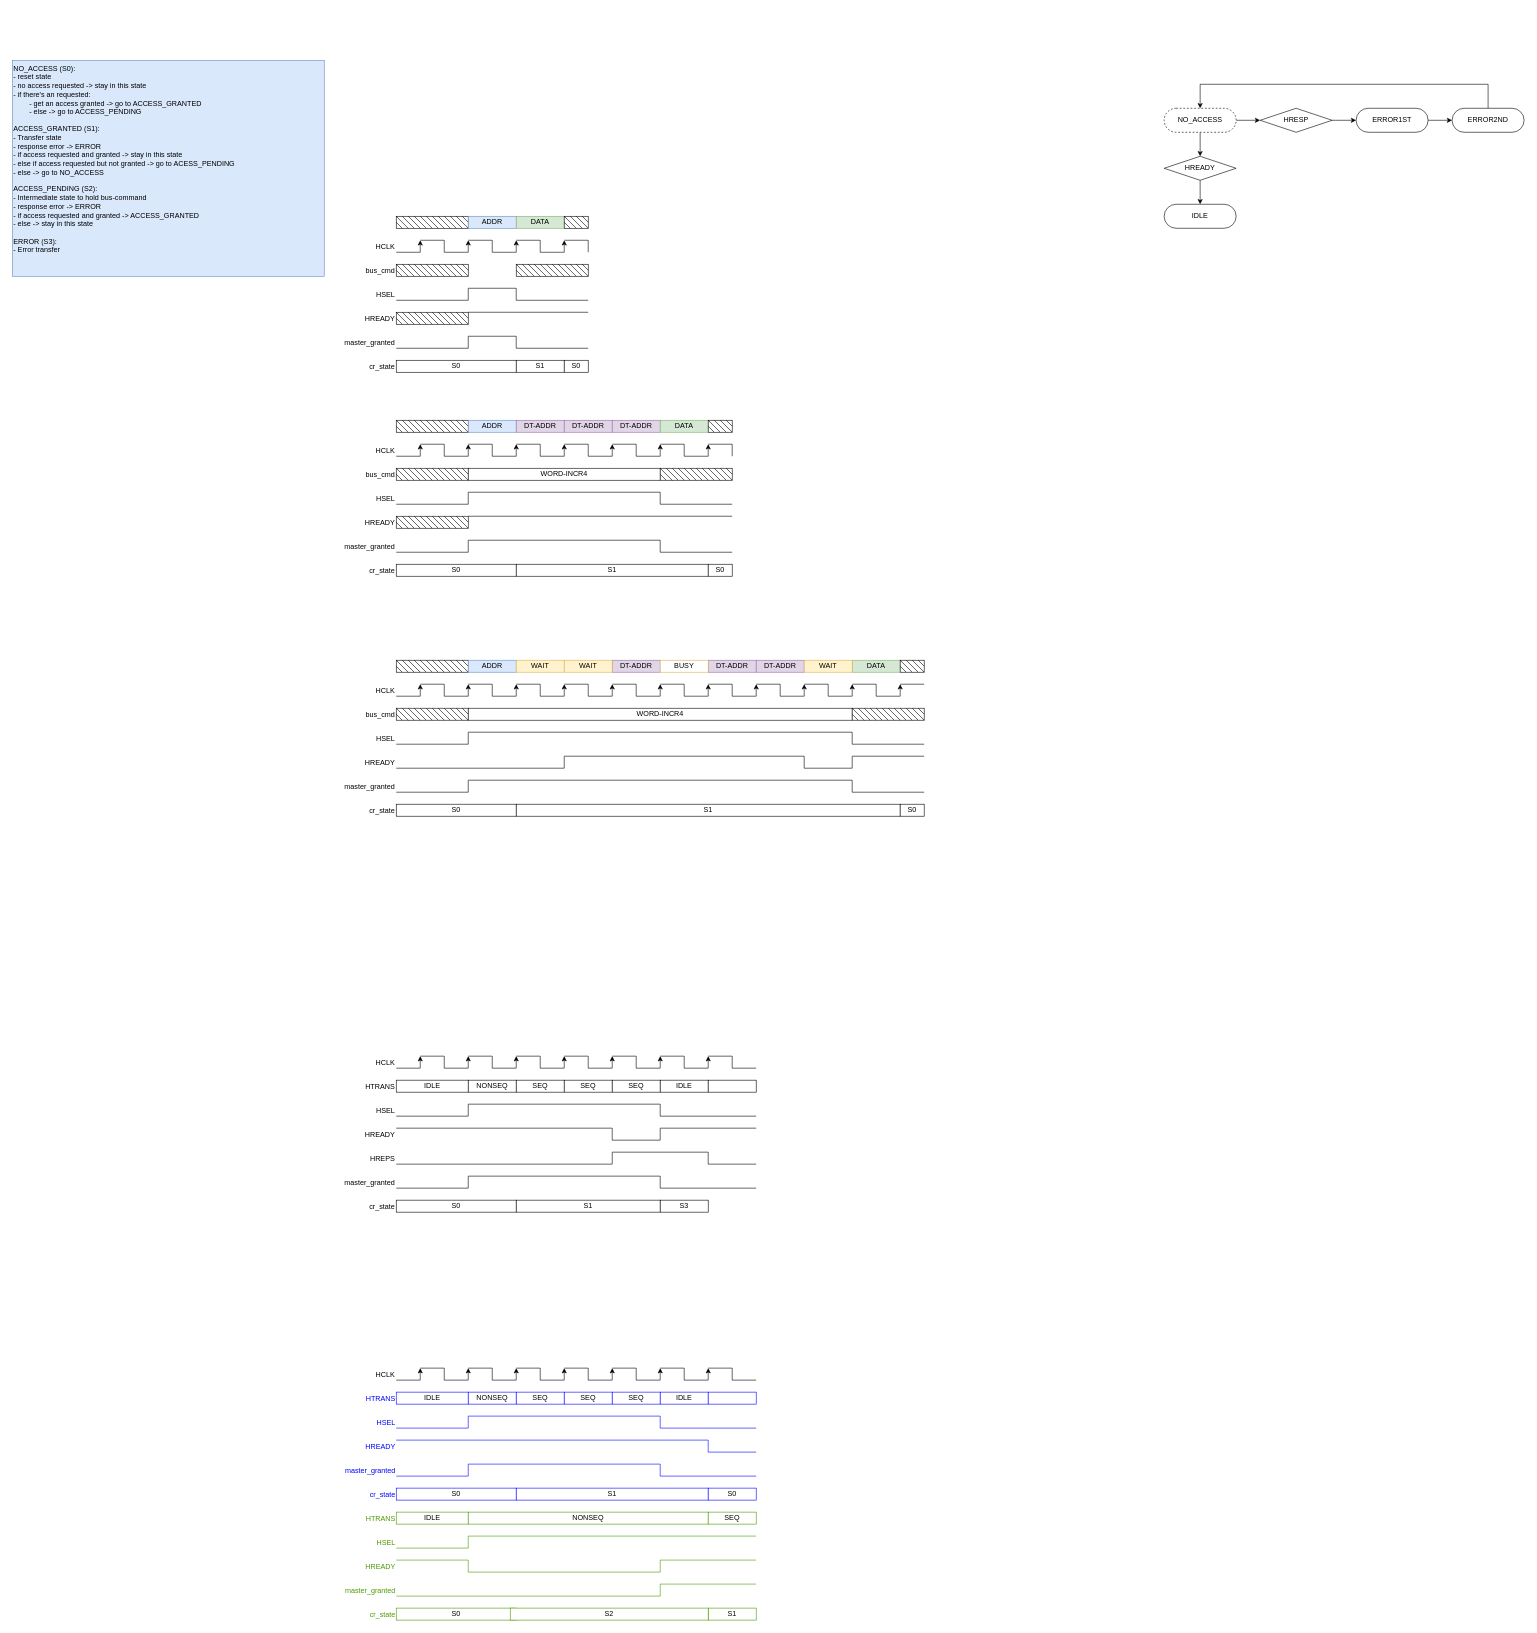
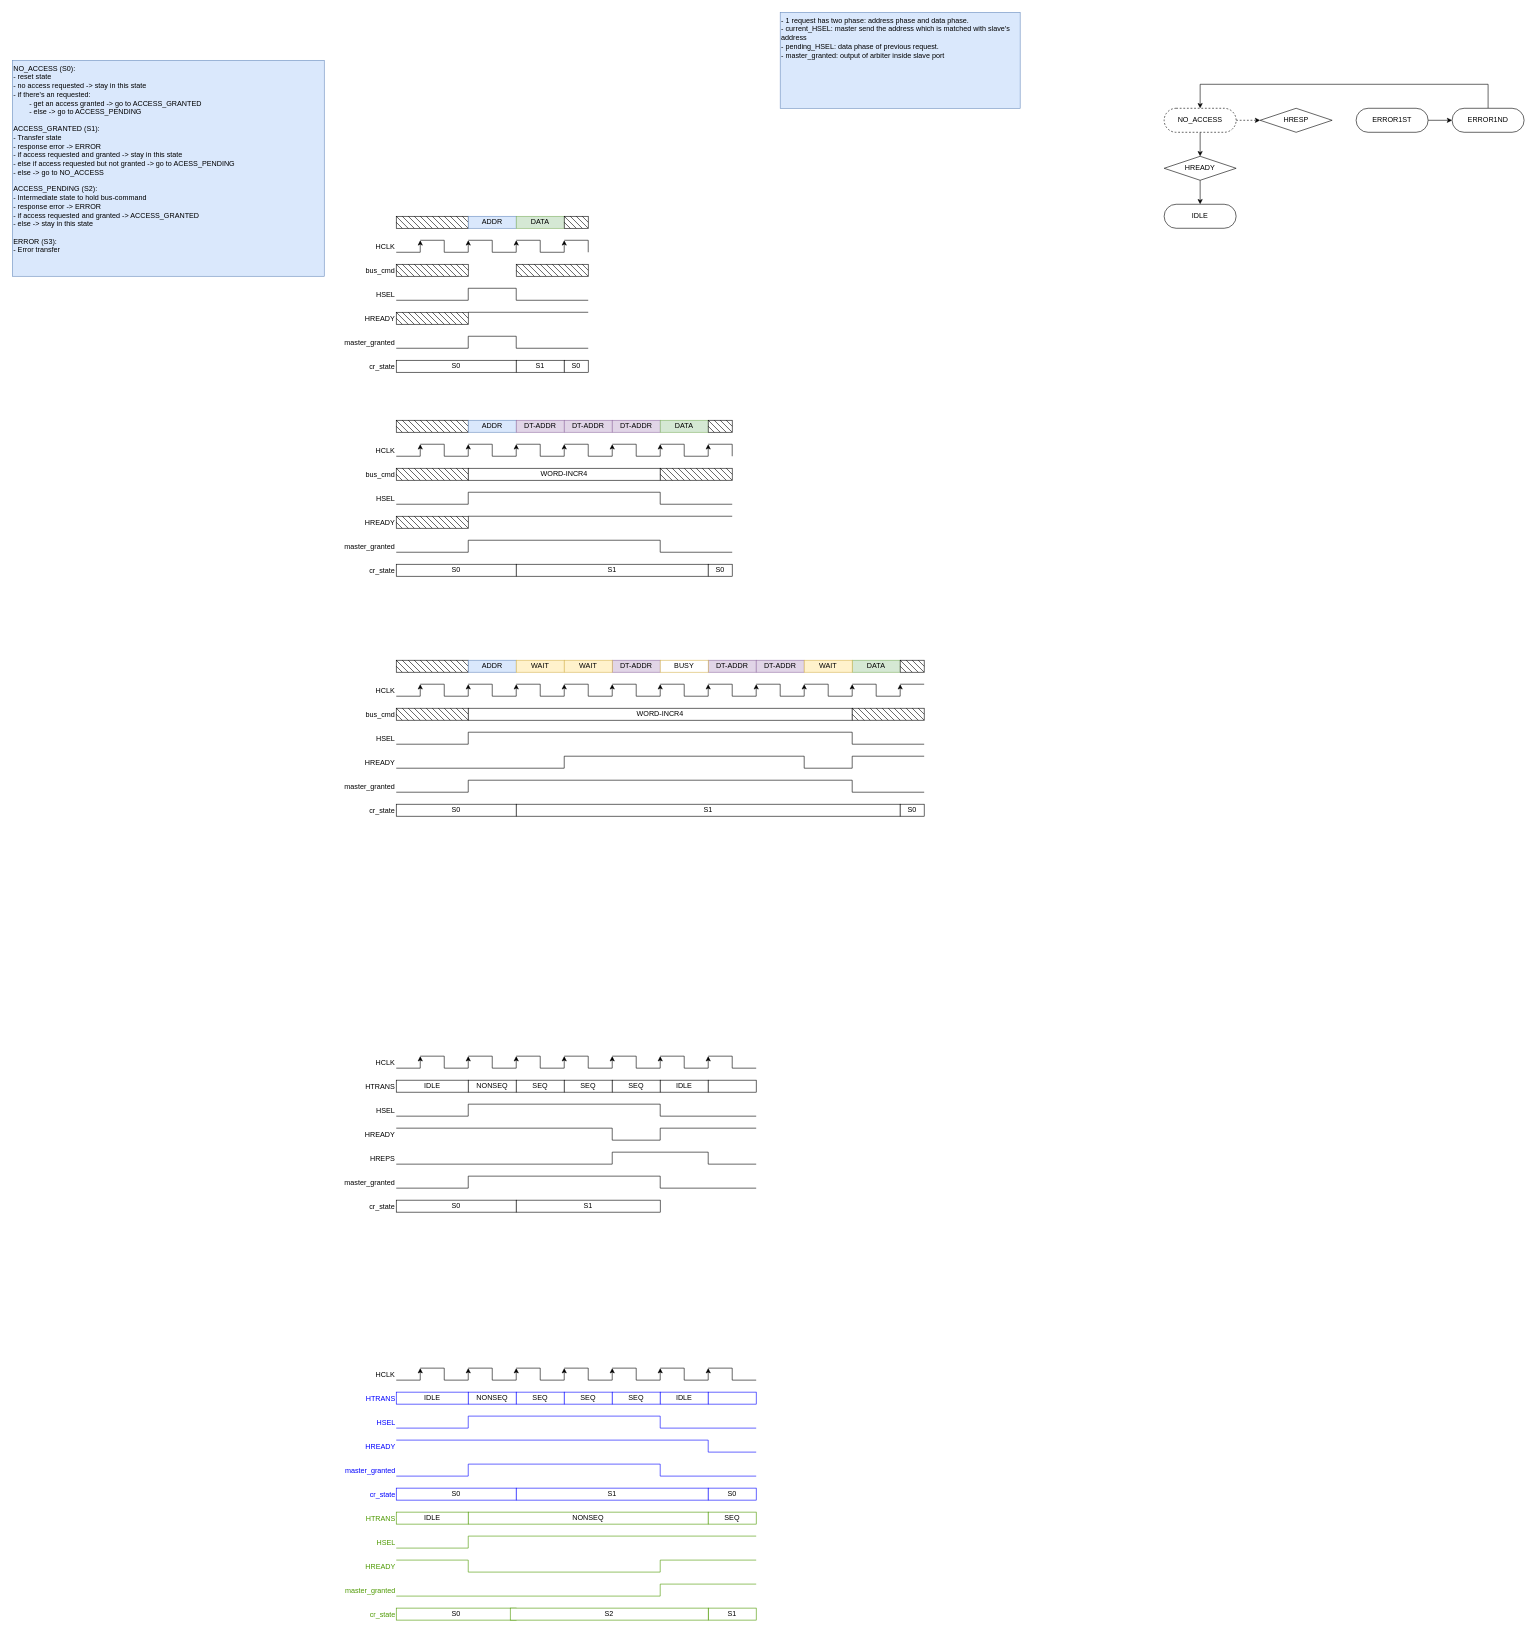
node "- 1 request has two phase: address phase and data phase. - current_HSEL: master send the address which is matched with slave's address - pending_HSEL: data phase of previous request. - master_granted: output of arbiter inside slave port": added
edge "NO_ACCESS" -> "HRESP": style solid -> dashed
edge "HRESP" -> "ERROR1ST": removed
node "ERROR2ND": label "ERROR2ND" -> "ERROR1ND"
node "S3": removed
